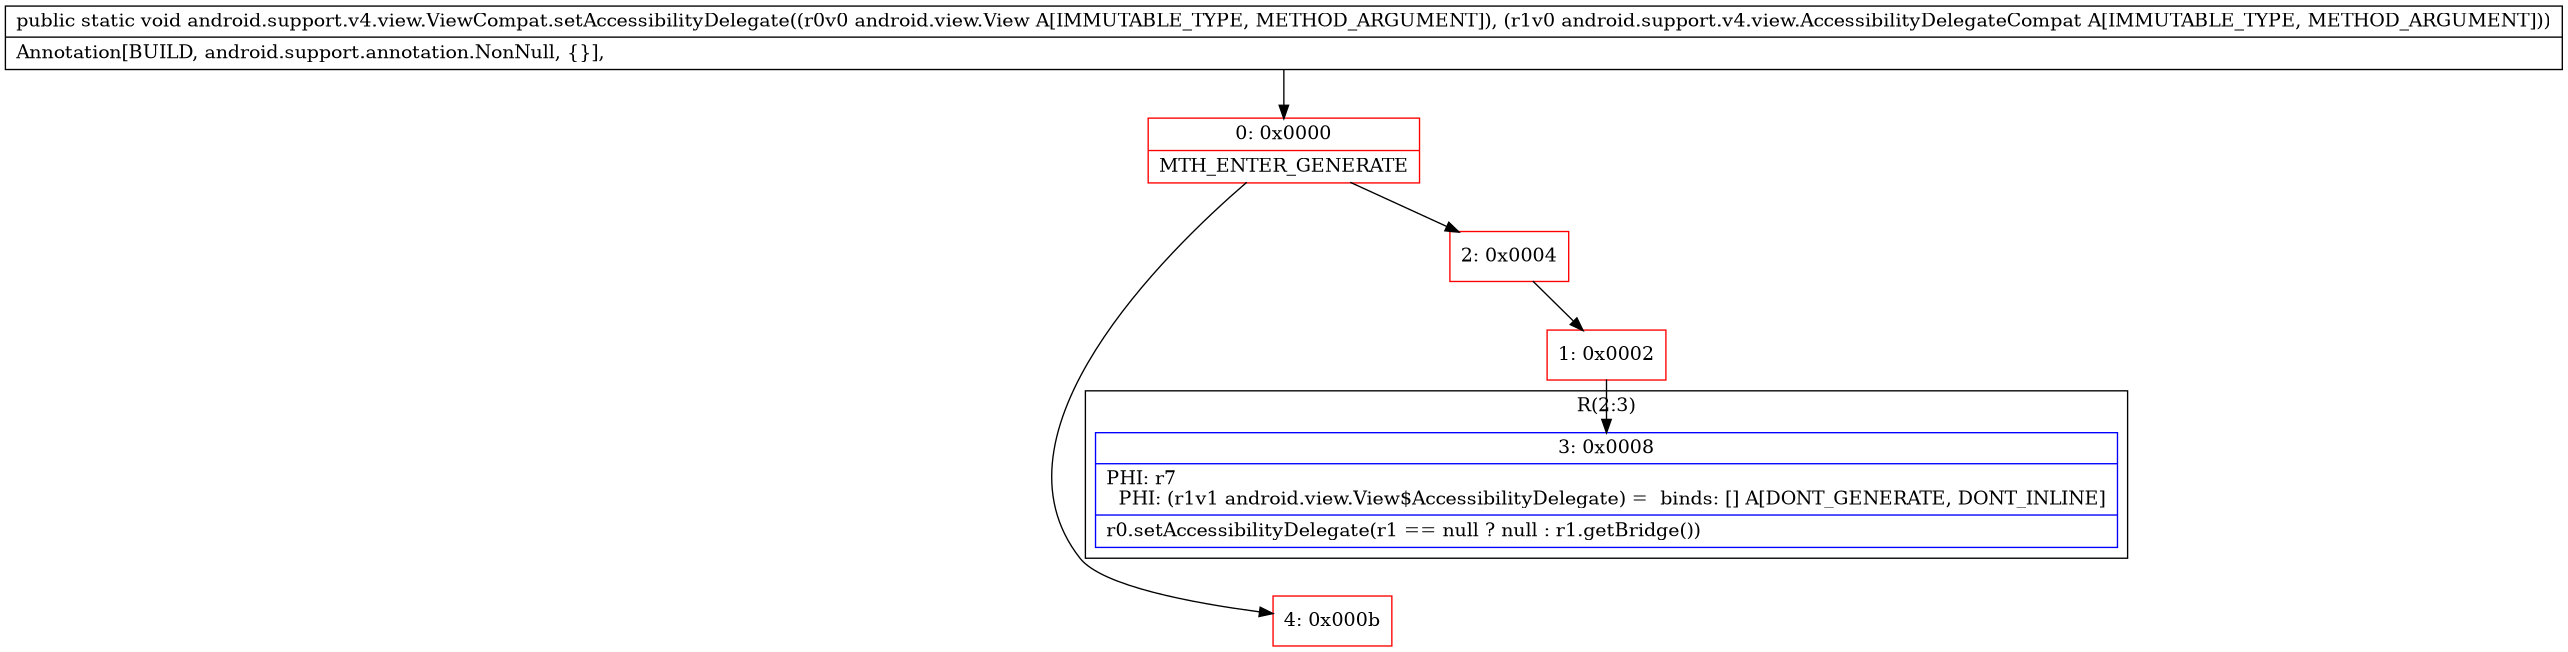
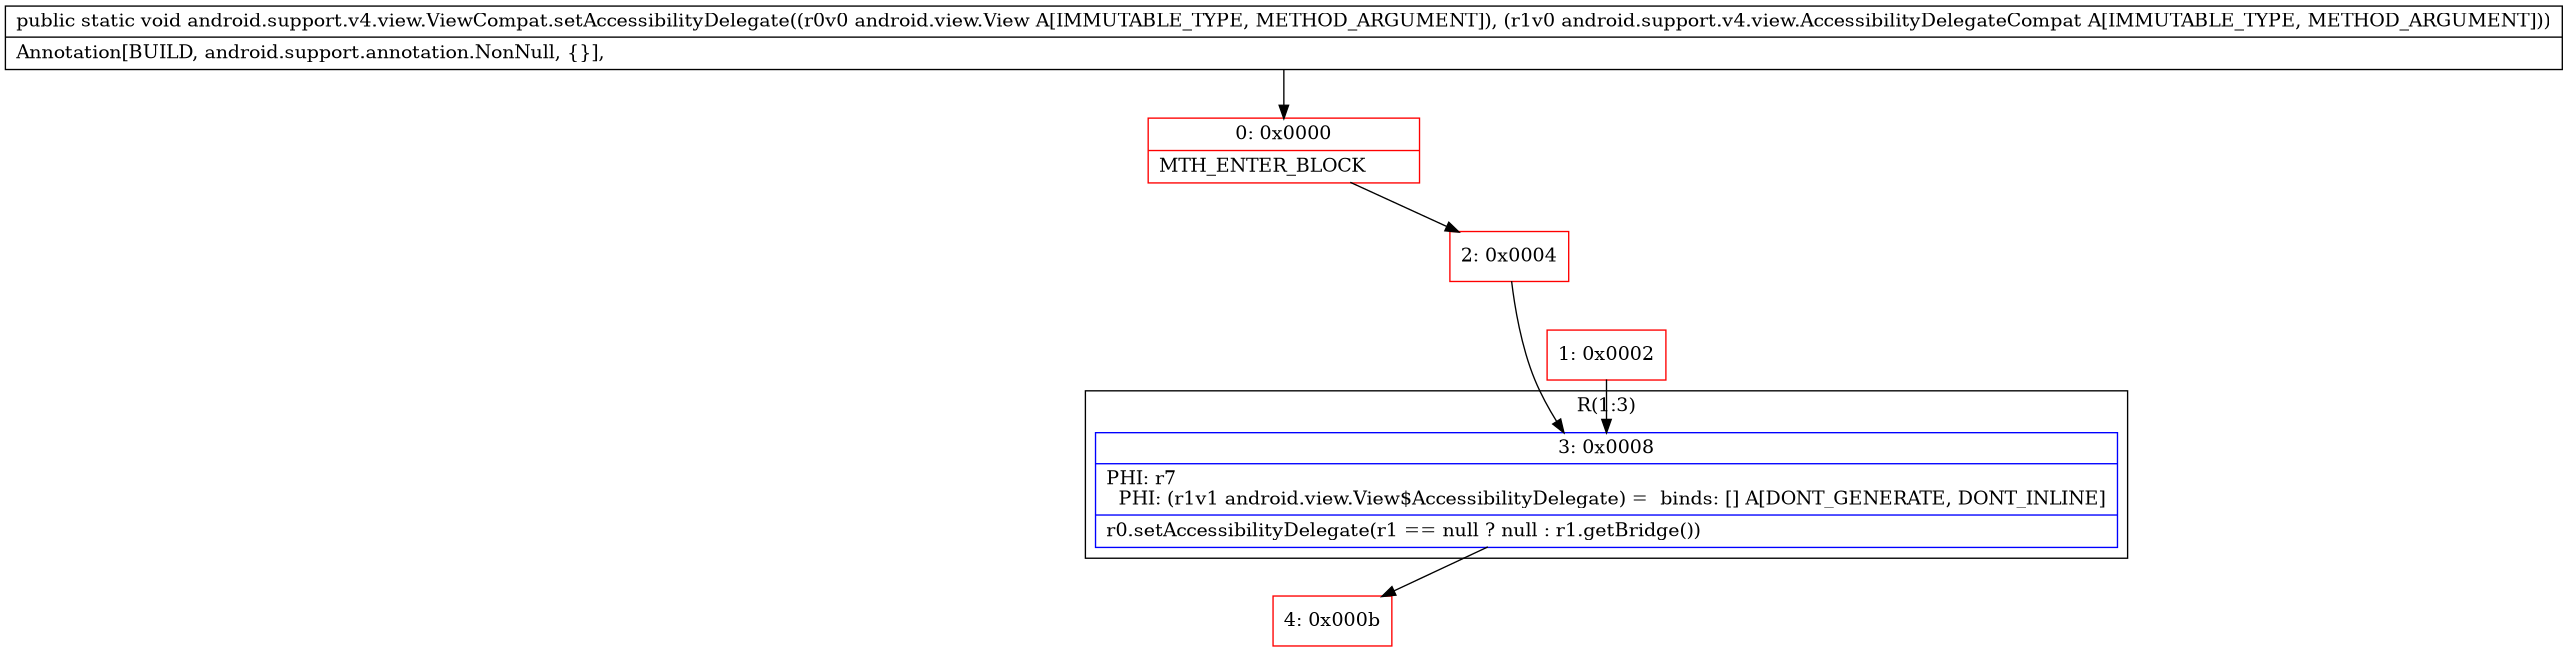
node "0: 0x0000": text "MTH_ENTER_GENERATE" -> "MTH_ENTER_BLOCK"
edge "2: 0x0004" -> "1: 0x0002": now "2: 0x0004" -> "3: 0x0008"
cluster "R(2:3)": label "R(2:3)" -> "R(1:3)"
edge "0: 0x0000" -> "4: 0x000b": now "3: 0x0008" -> "4: 0x000b"
